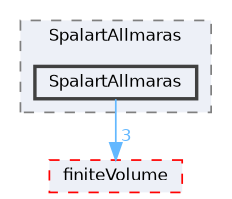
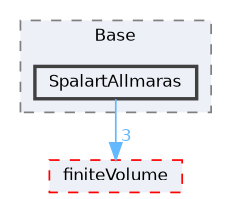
cluster "SpalartAllmaras": label "SpalartAllmaras" -> "Base"
